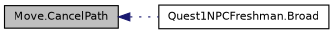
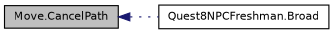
node "Quest1NPCFreshman.Broad": label "Quest1NPCFreshman.Broad" -> "Quest8NPCFreshman.Broad"
